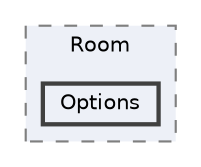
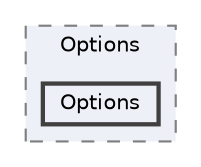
cluster "Room": label "Room" -> "Options"
